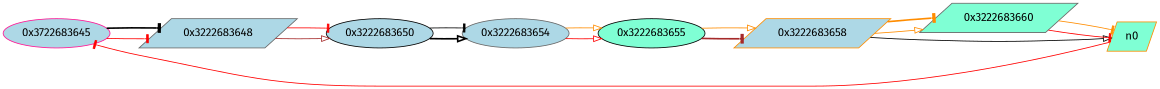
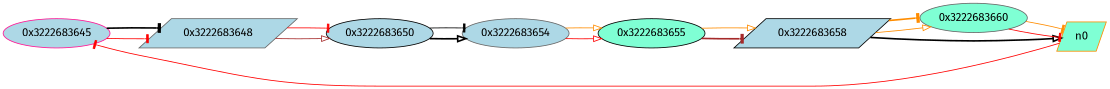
node "0x3222683660": shape parallelogram -> ellipse
node "0x3722683645": label "0x3722683645" -> "0x3222683645"
node "0x3222683658": color darkorange -> black
edge "0x3222683658" -> "n0": style solid -> bold
